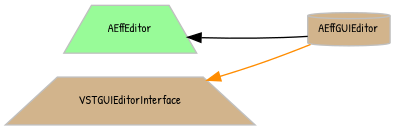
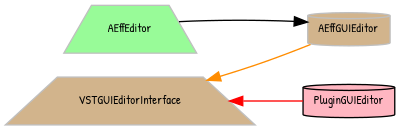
edge "AEffGUIEditor" -> "AEffEditor": reversed
node "PluginGUIEditor": added
